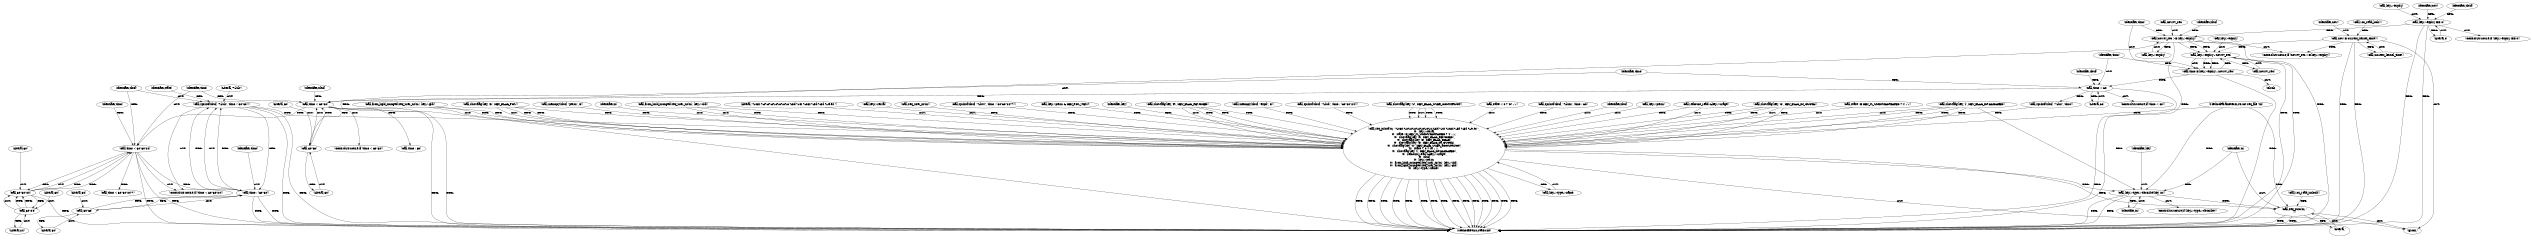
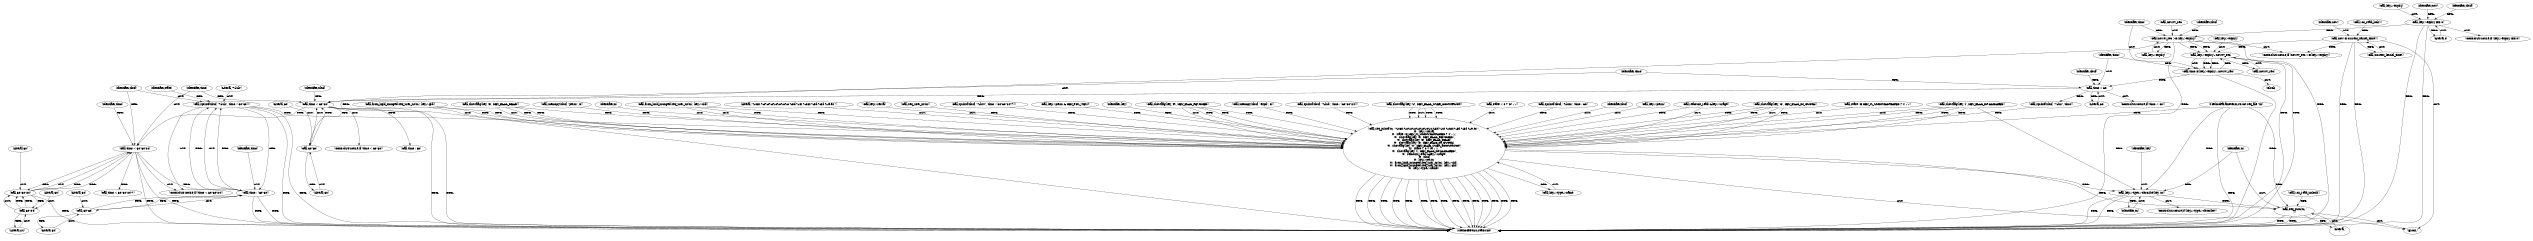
node "(Call,showflag(key, 'D', KEY_FLAG_POS))": label "(Call,showflag(key, 'D', KEY_FLAG_POS))" -> "(Call,showflag(key, 'D', KEY_FLAG_DEAD))"
edge "(Call,timo < 60)" -> "(MethodReturn,static int)": now "(MethodParameterIn,struct seq_file *m)" -> "(MethodReturn,static int)"
